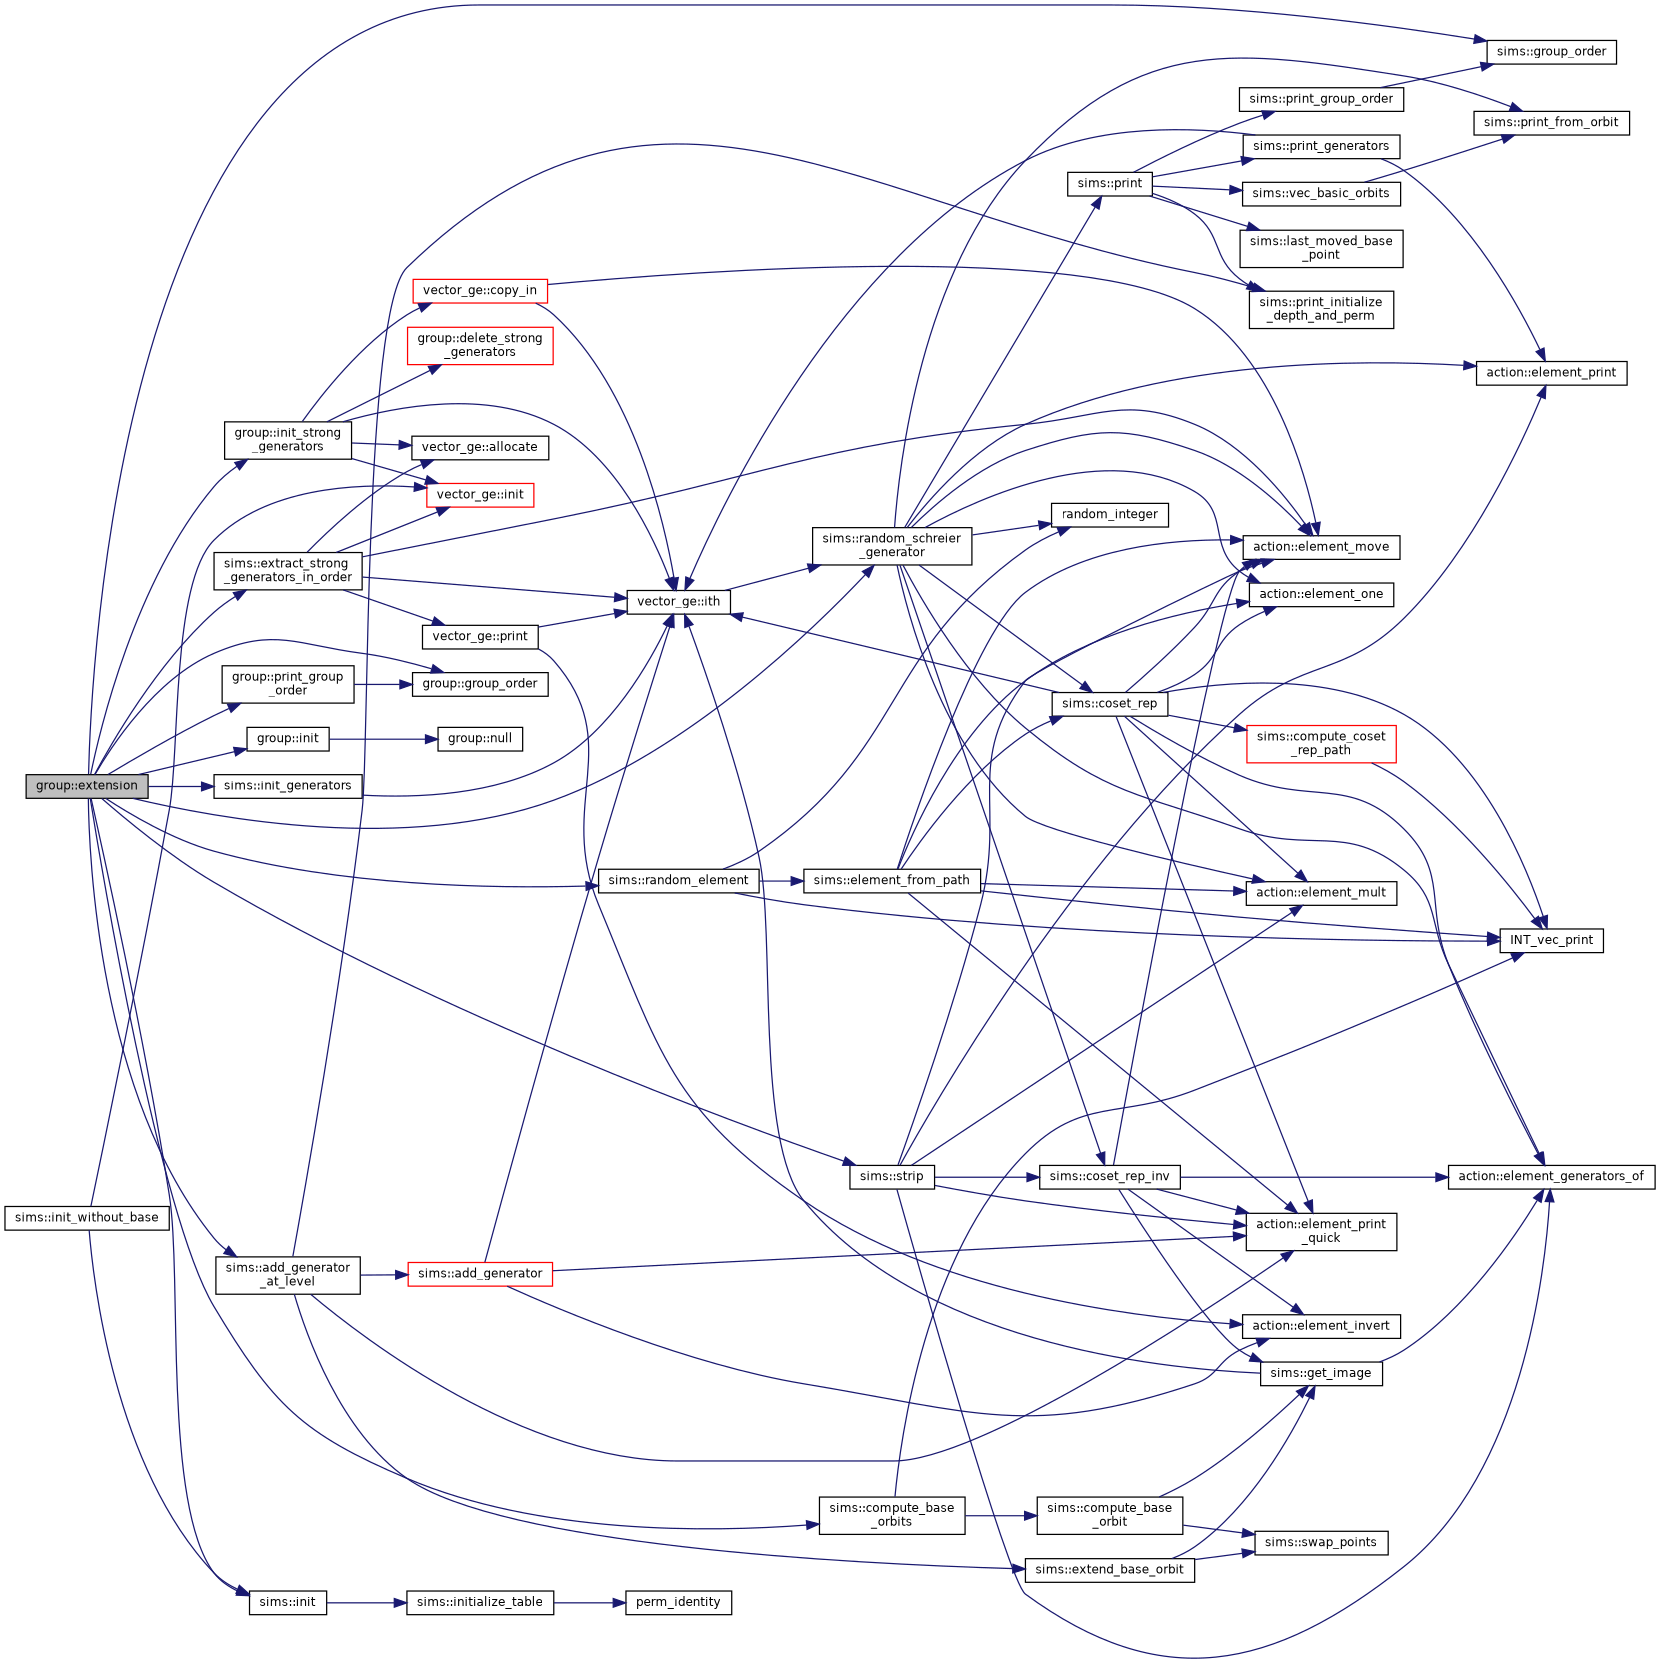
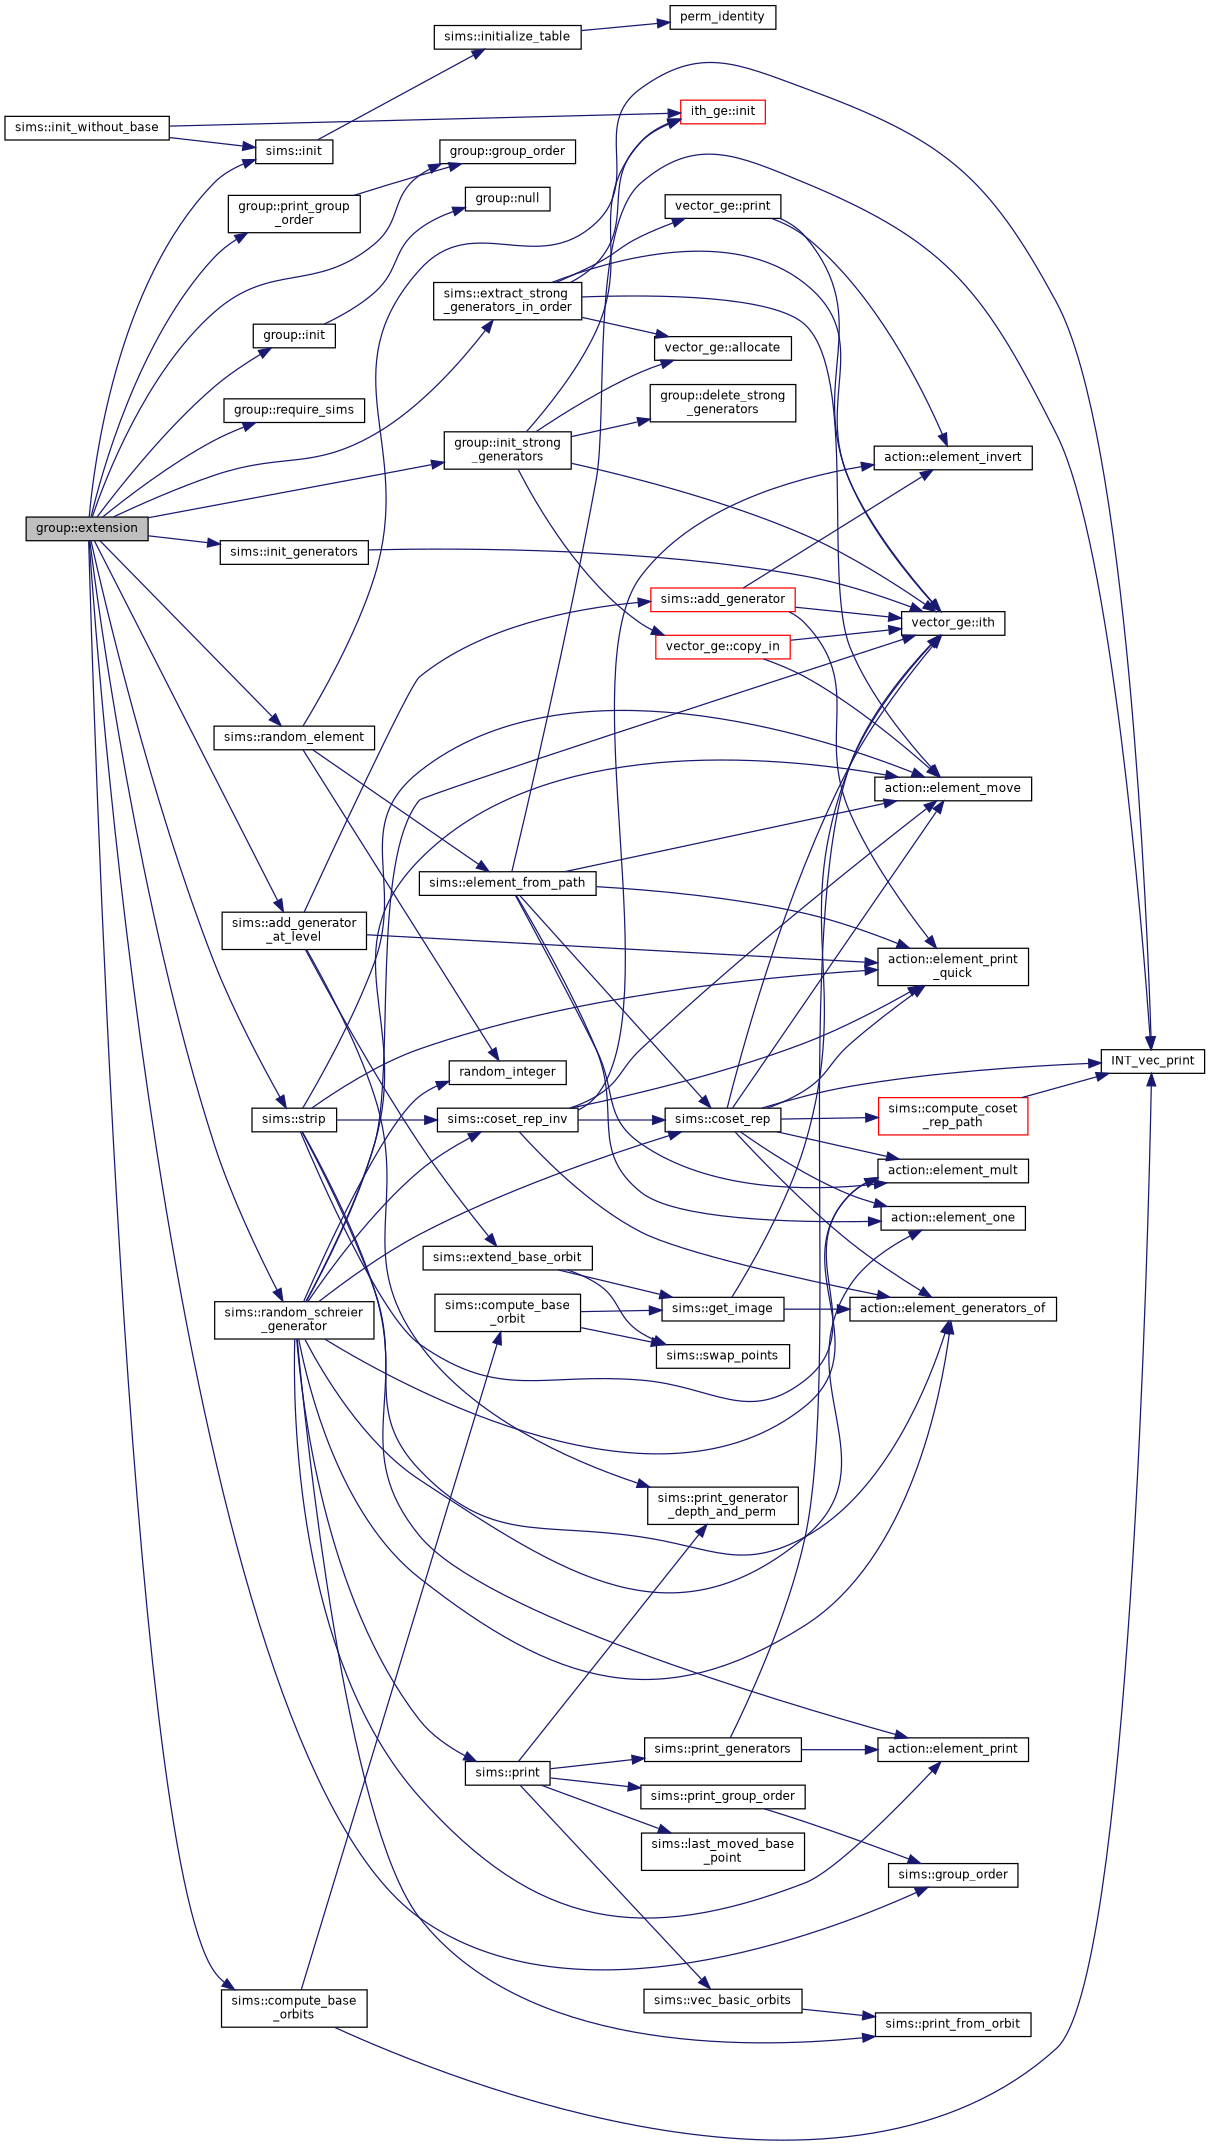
node "sims::print_initialize _depth_and_perm": label "sims::print_initialize _depth_and_perm" -> "sims::print_generator _depth_and_perm"
node "group::delete_strong _generators": color red -> black
node "group::require_sims": added
node "vector_ge::init": label "vector_ge::init" -> "ith_ge::init"
edge "vector_ge::ith" -> "sims::random_schreier _generator": reversed
edge "sims::coset_rep_inv" -> "sims::get_image": now "sims::coset_rep_inv" -> "sims::coset_rep"
